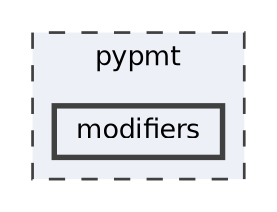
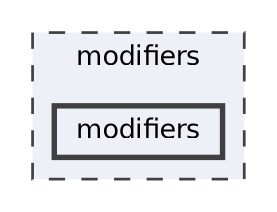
cluster "pypmt": label "pypmt" -> "modifiers"
